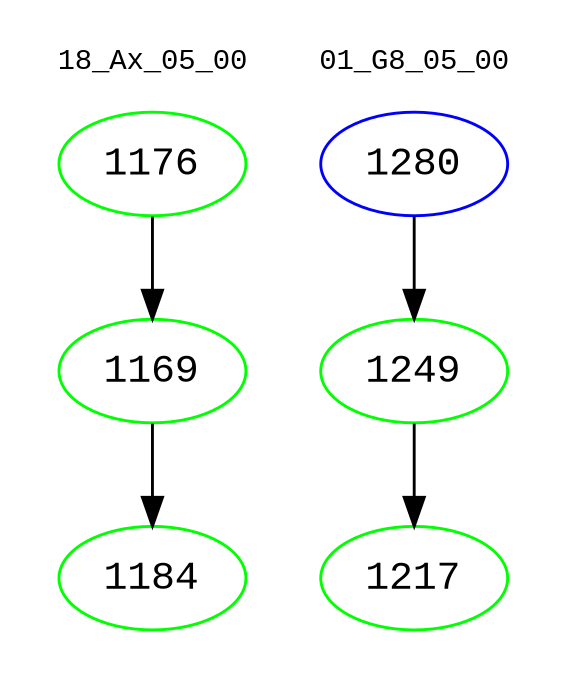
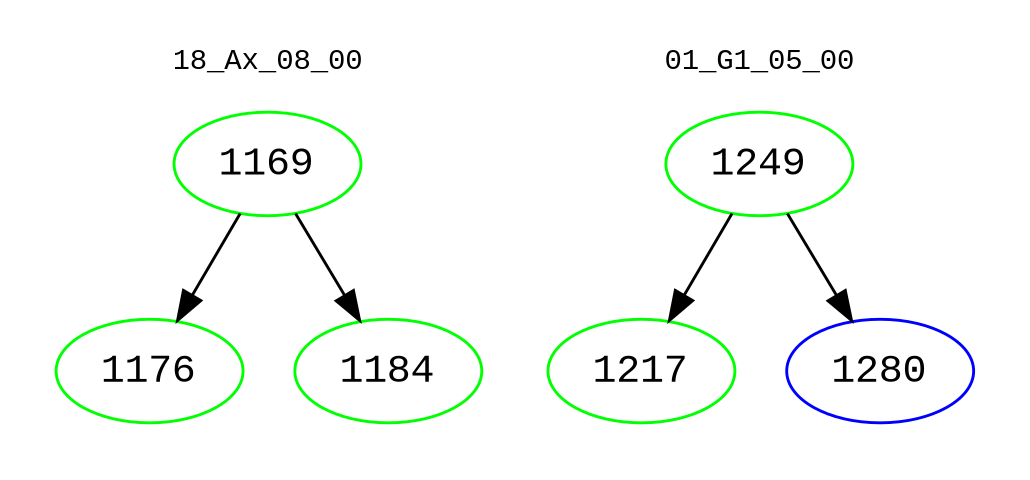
cluster "18_Ax_05_00": label "18_Ax_05_00" -> "18_Ax_08_00"
cluster "01_G8_05_00": label "01_G8_05_00" -> "01_G1_05_00"
edge "1176" -> "1169": reversed
edge "1280" -> "1249": reversed
